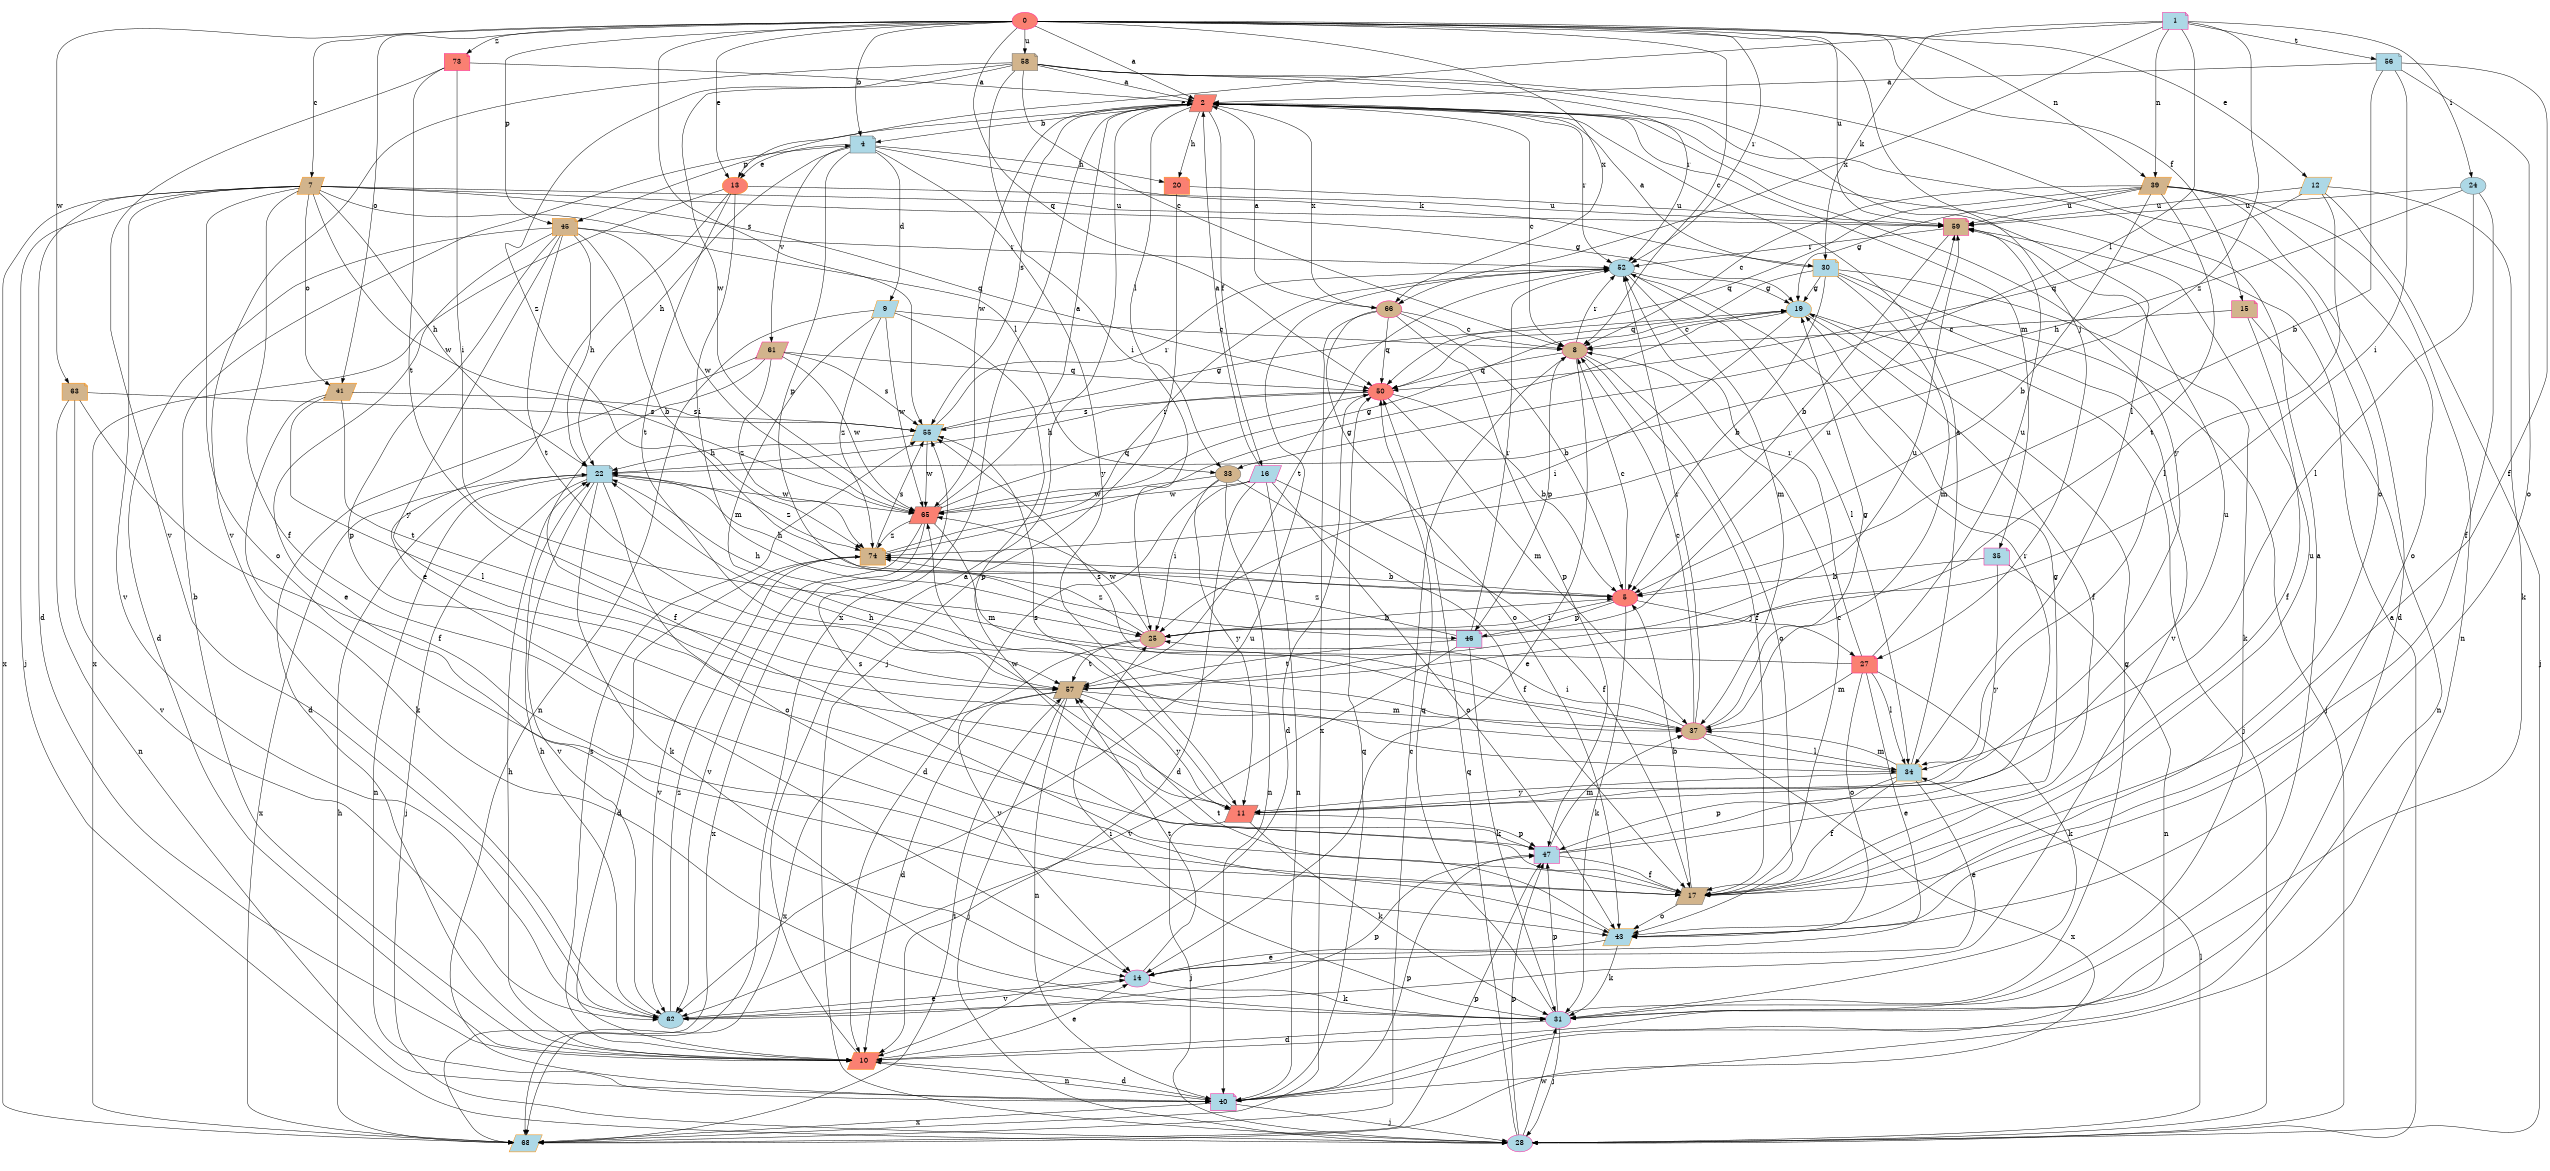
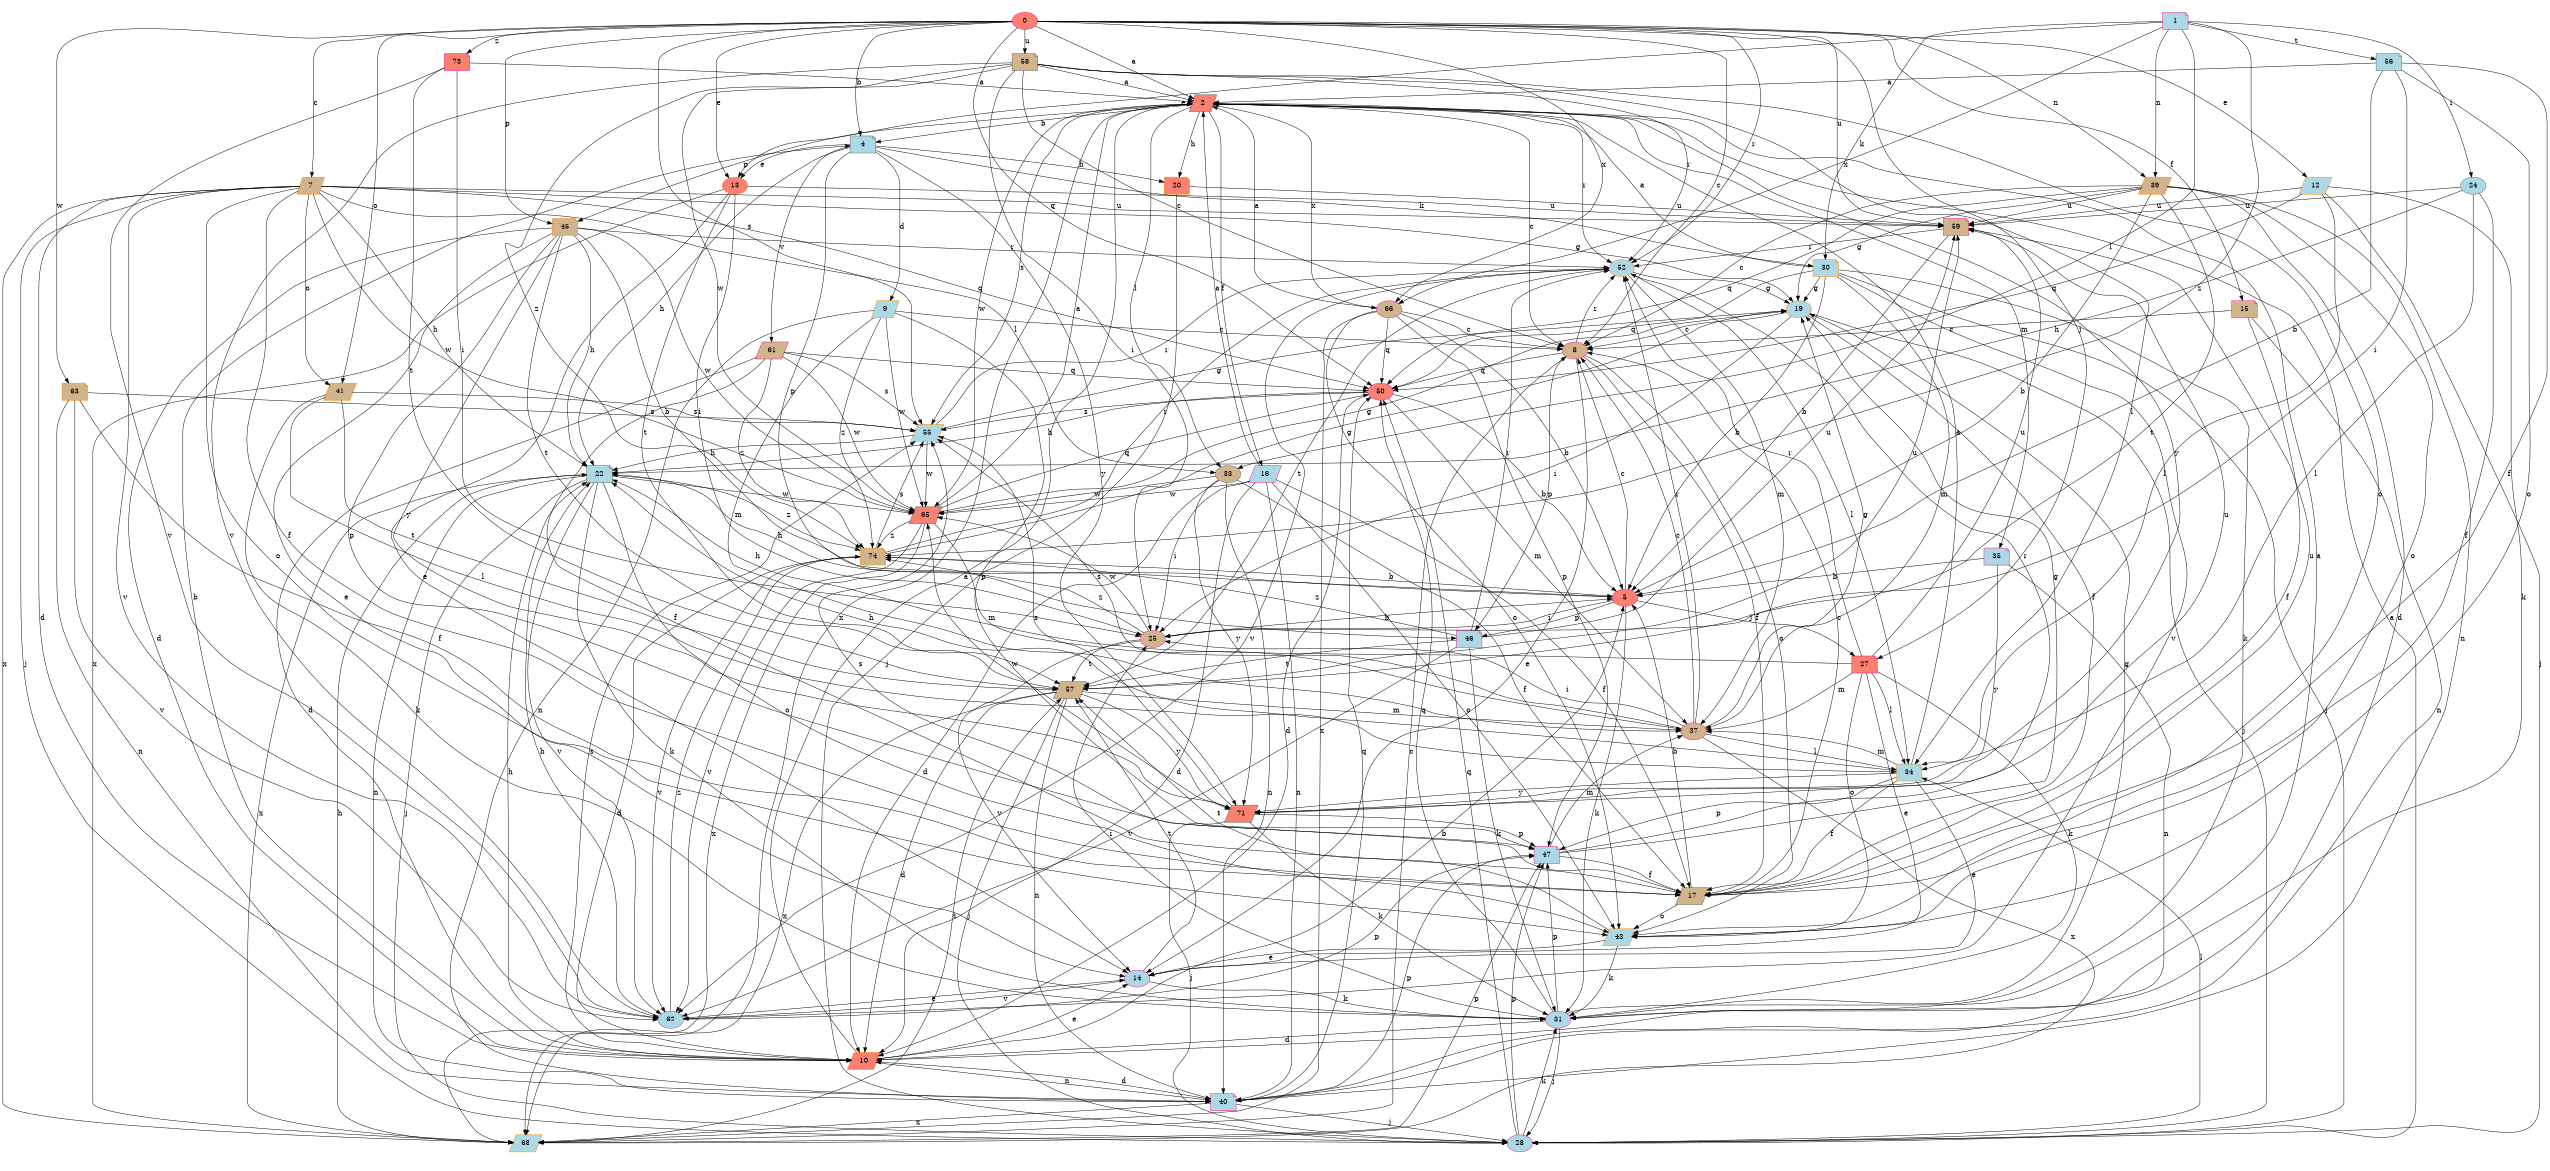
node "52": color gray40 -> darkorange
edge "52" -> "62": label "u" -> "v"
node "11": label "11" -> "71"
edge "10" -> "5": added, label "b"
edge "28" -> "31": label "w" -> "k"
